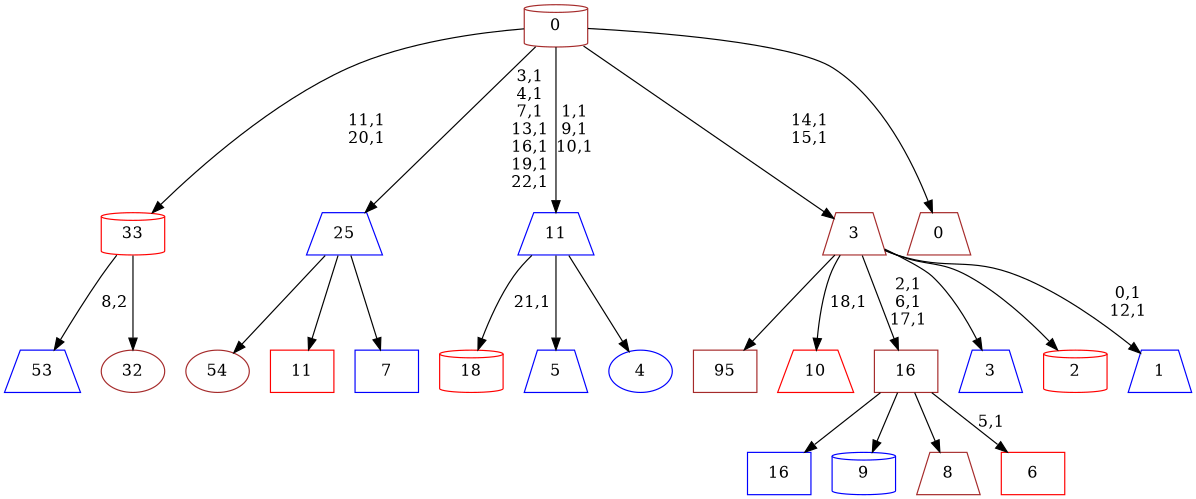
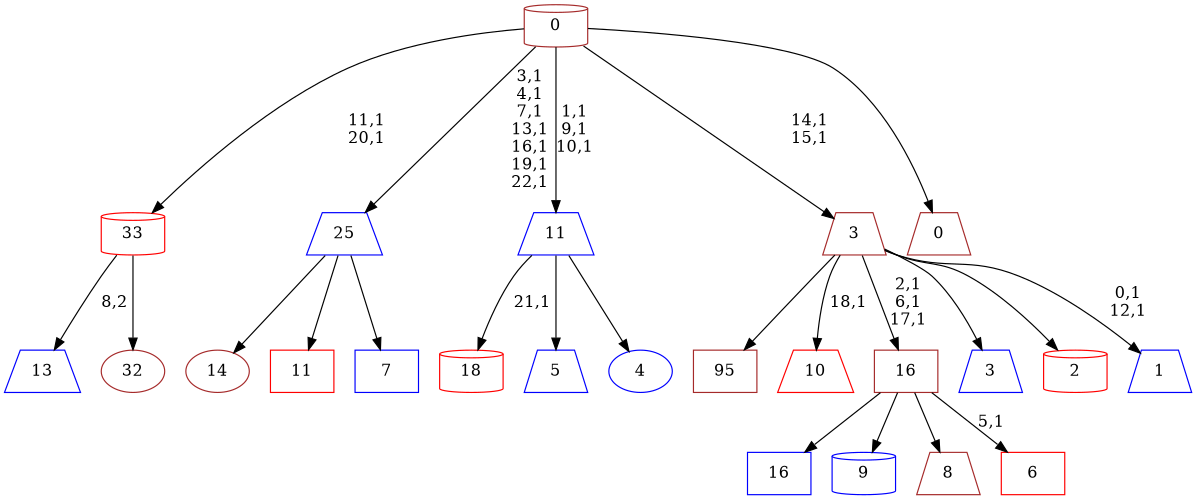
node "53": label "53" -> "13"
node "54": label "54" -> "14"
